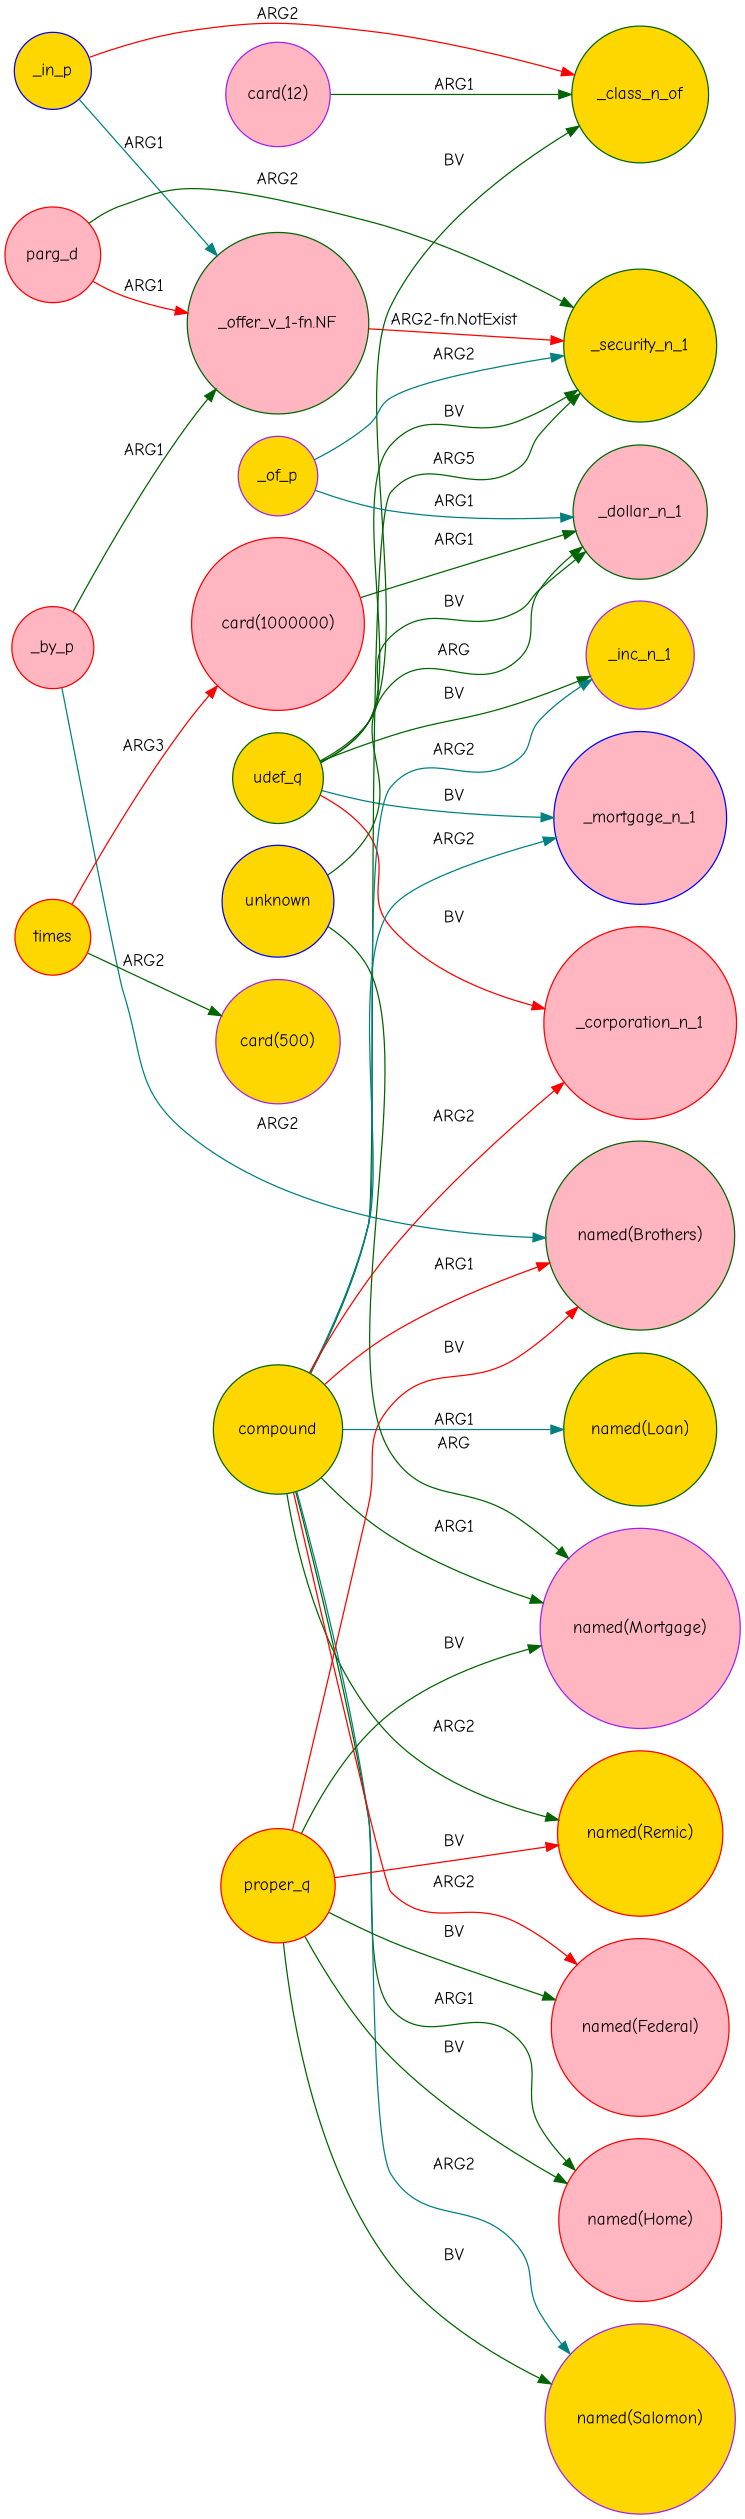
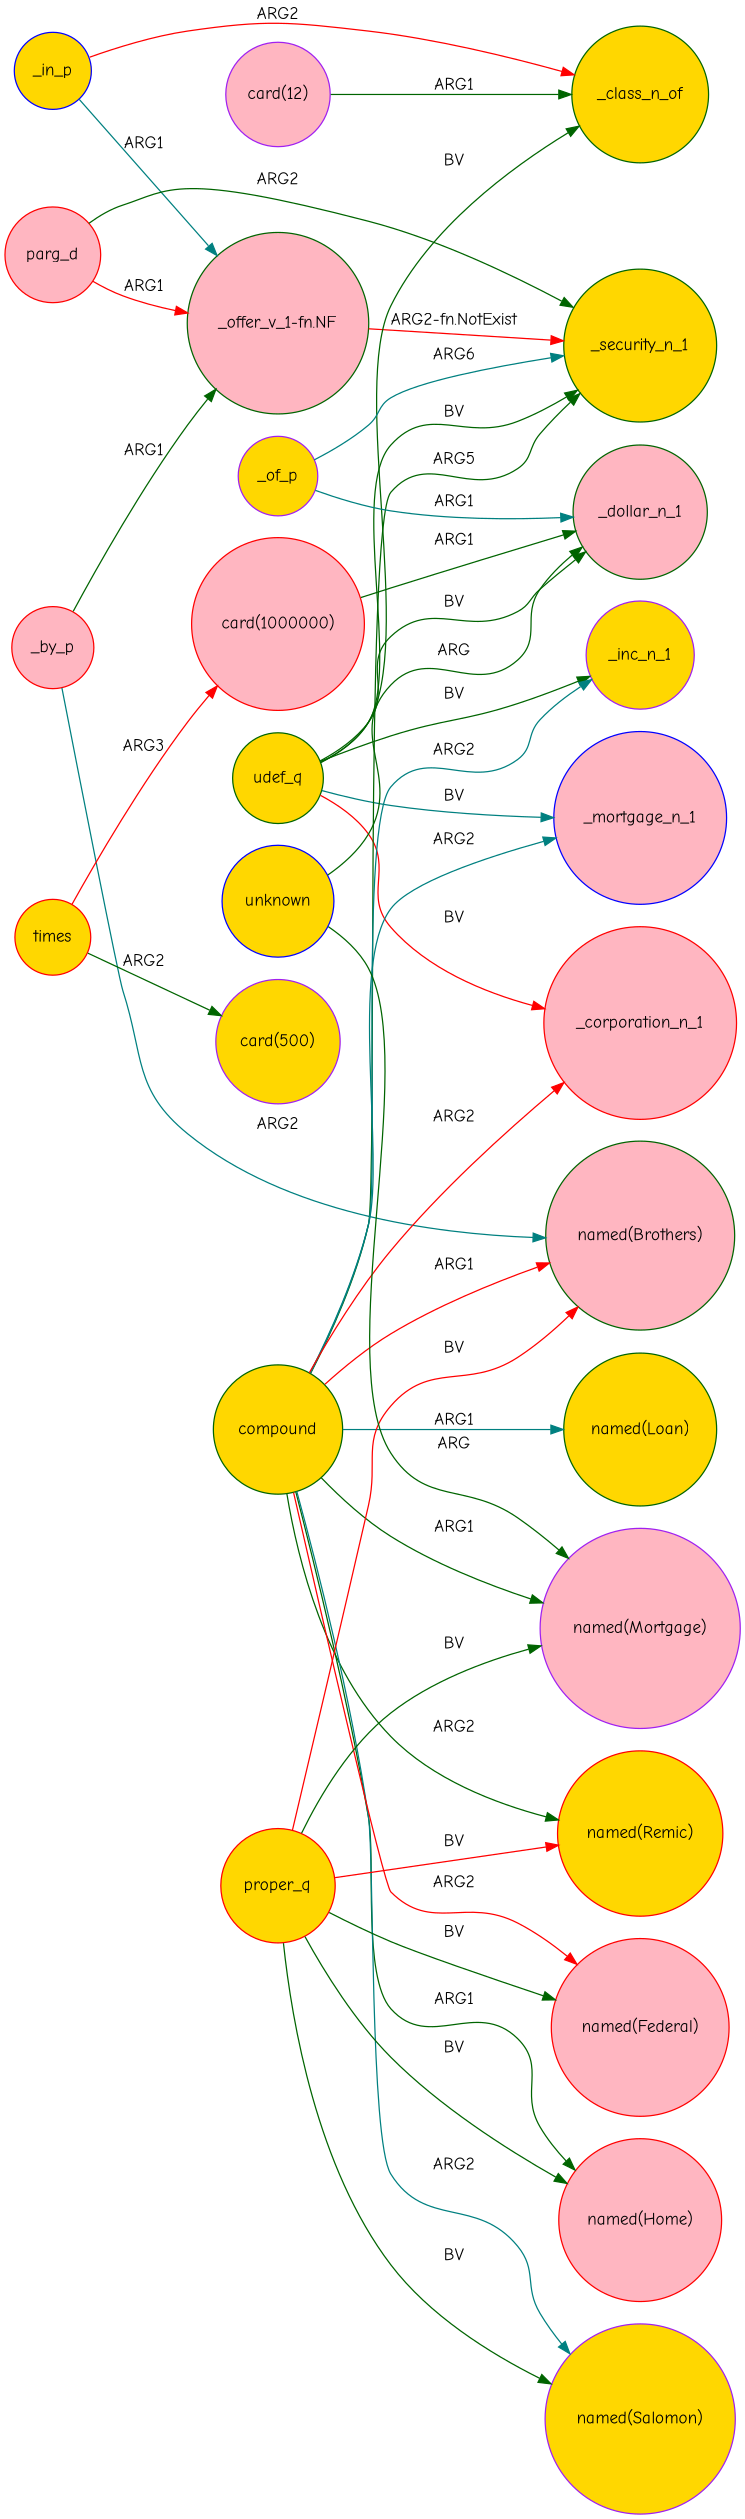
edge "_of_p" -> "_security_n_1": label "ARG2" -> "ARG6"
